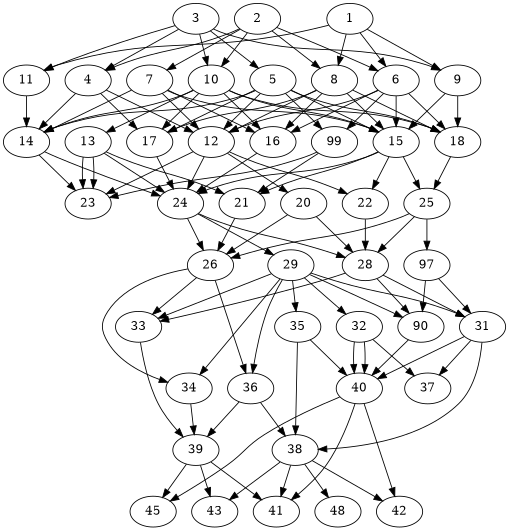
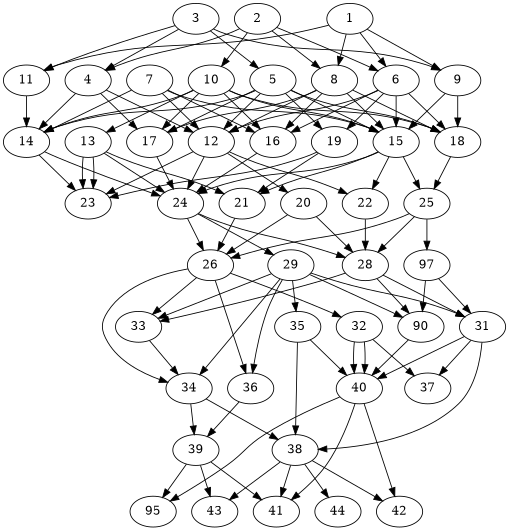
edge "3" -> "10": removed
edge "2" -> "7": removed
node "99": label "99" -> "19"
edge "29" -> "32": now "26" -> "32"
edge "33" -> "39": now "33" -> "34"
edge "36" -> "38": now "34" -> "38"
node "45": label "45" -> "95"
node "48": label "48" -> "44"
